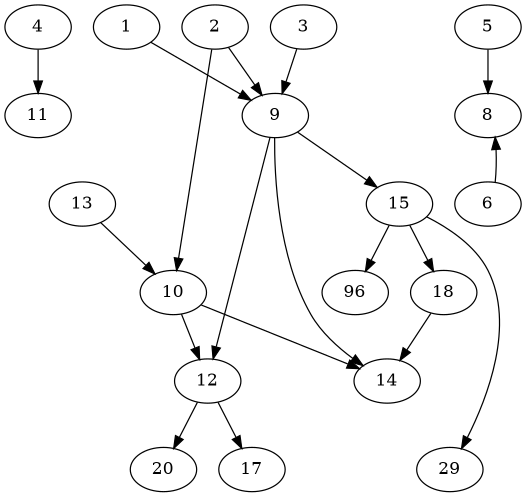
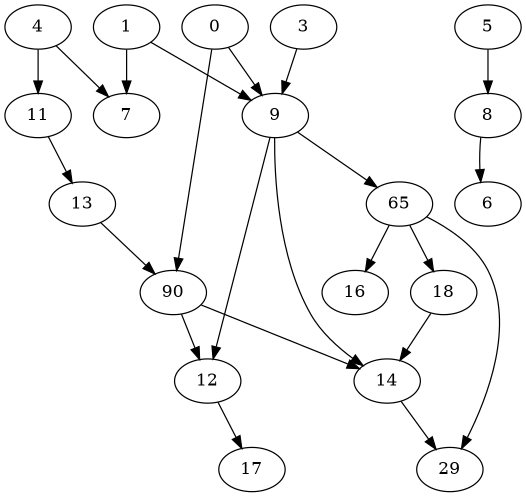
node "2": label "2" -> "0"
node "7": added
edge "11" -> "13": added
edge "6" -> "8": reversed
node "15": label "15" -> "65"
node "10": label "10" -> "90"
node "96": label "96" -> "16"
edge "14" -> "29": added
node "20": removed
